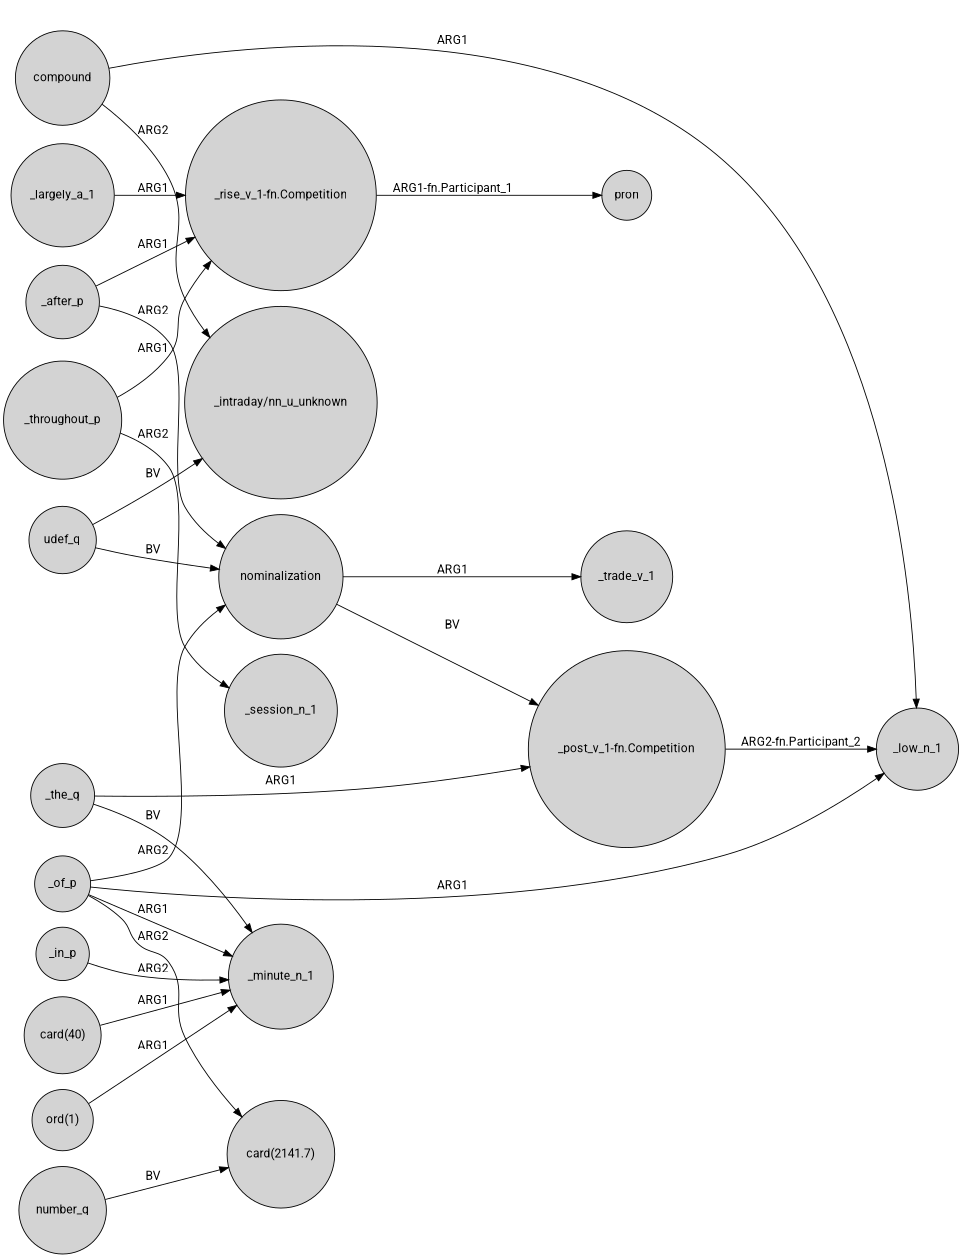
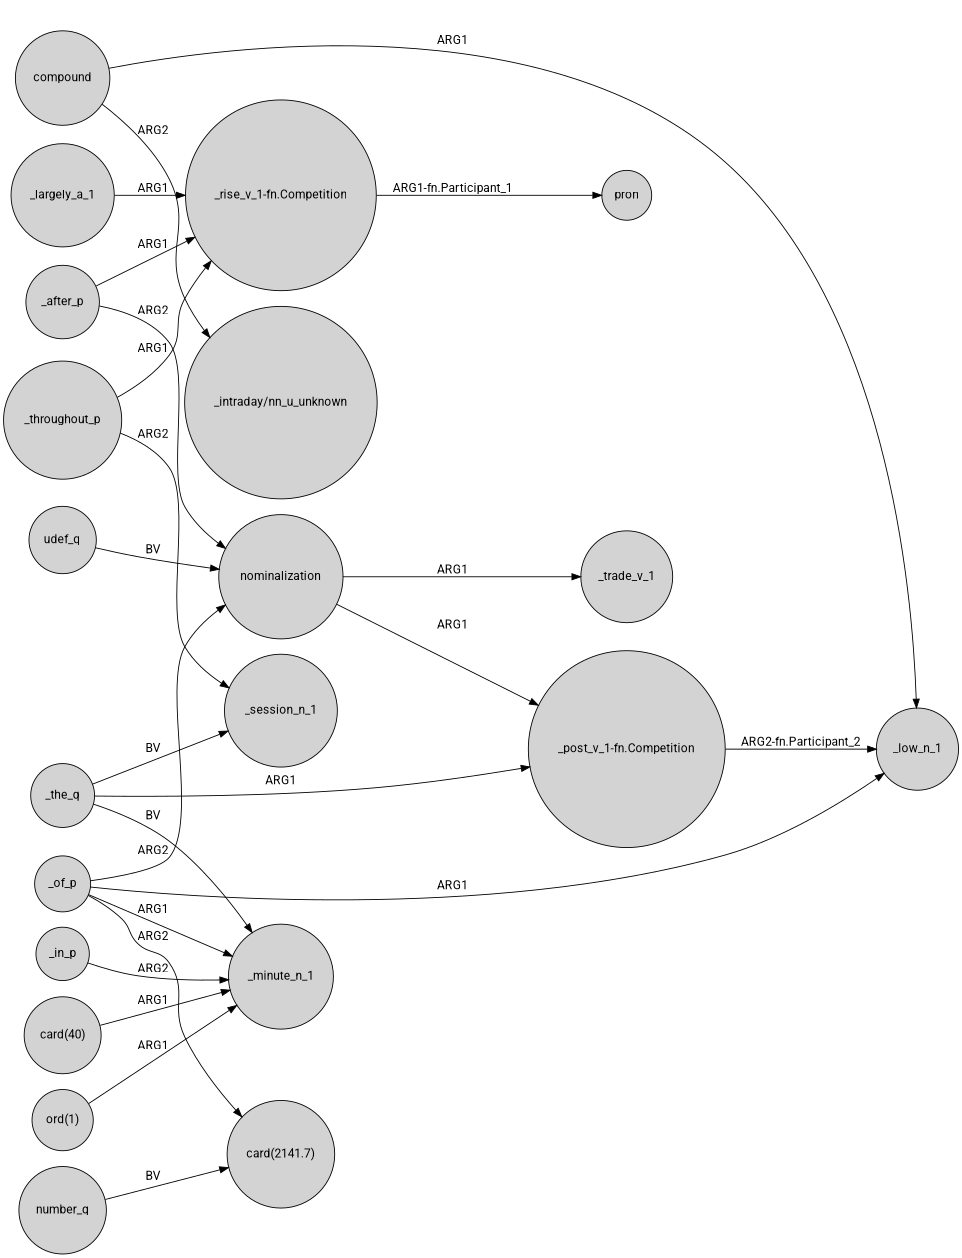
edge "udef_q" -> "_intraday/nn_u_unknown": removed, label "BV"
edge "nominalization" -> "_post_v_1-fn.Competition": label "BV" -> "ARG1"
edge "_the_q" -> "_session_n_1": added, label "BV"
